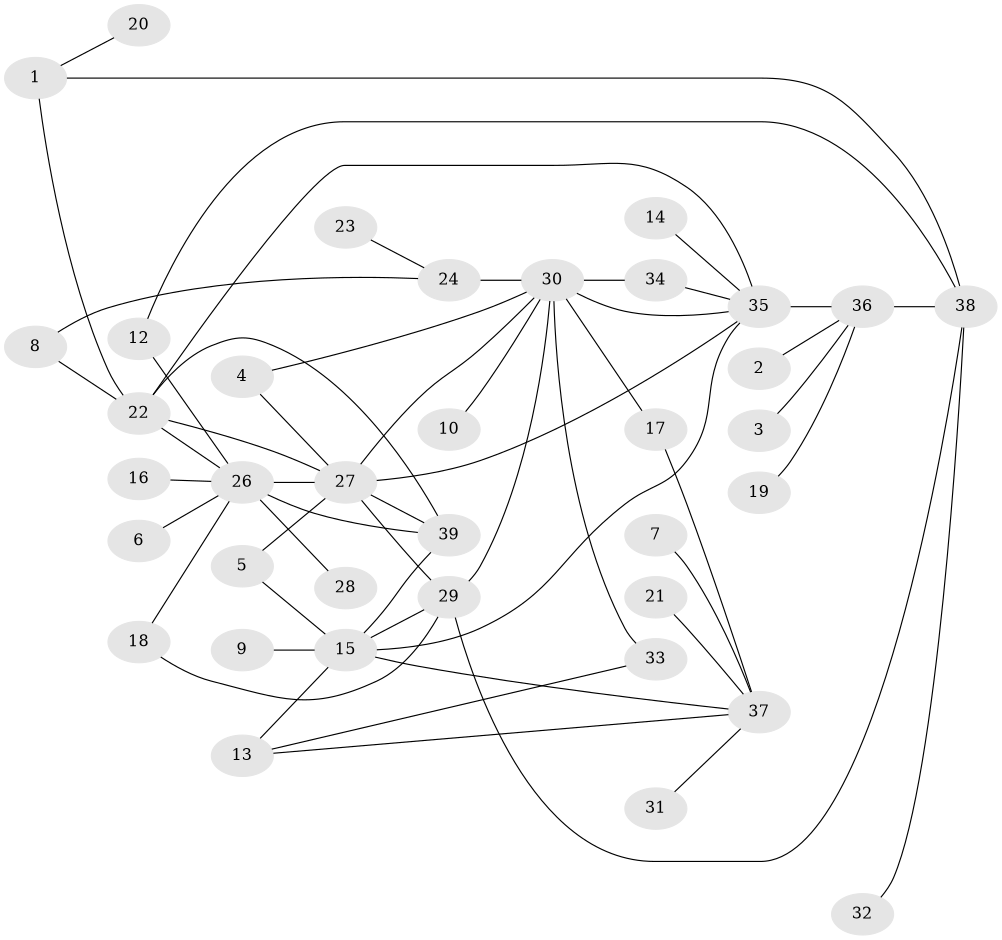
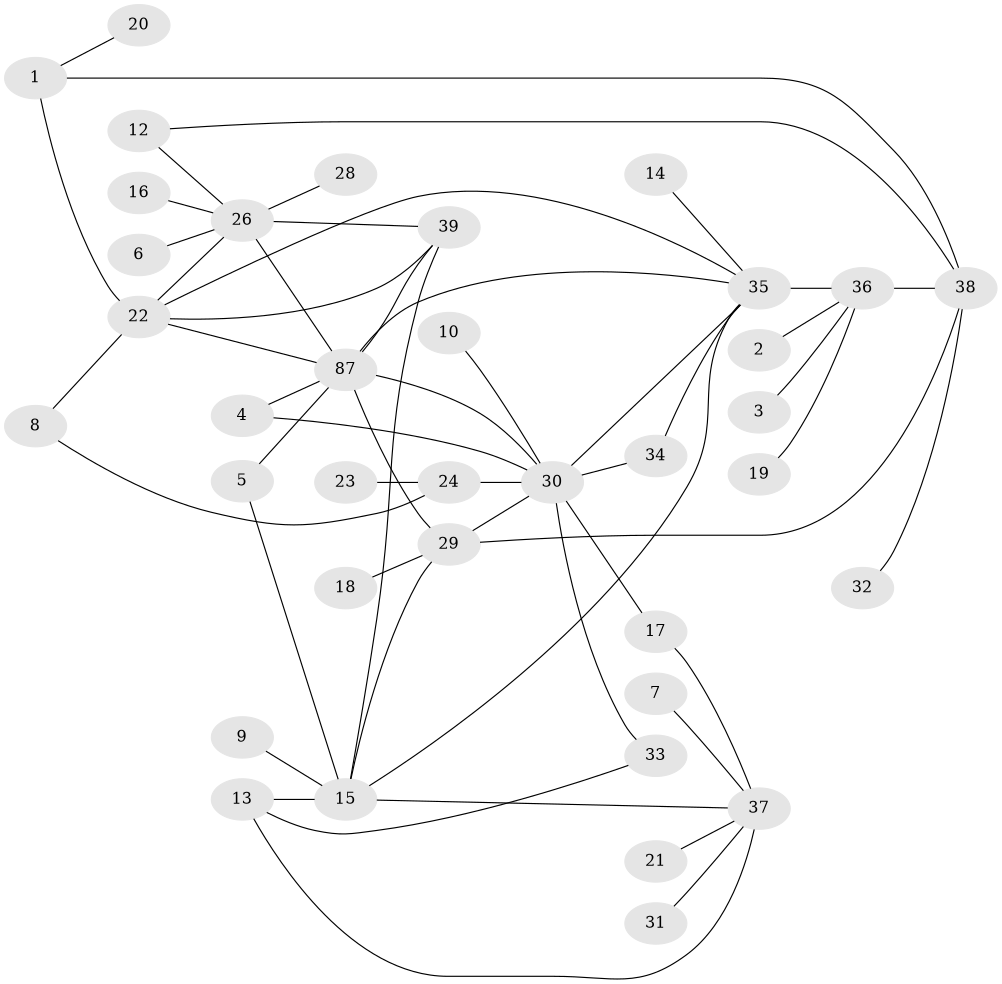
node "27": label "27" -> "87"
edge "26" -- "18": removed
